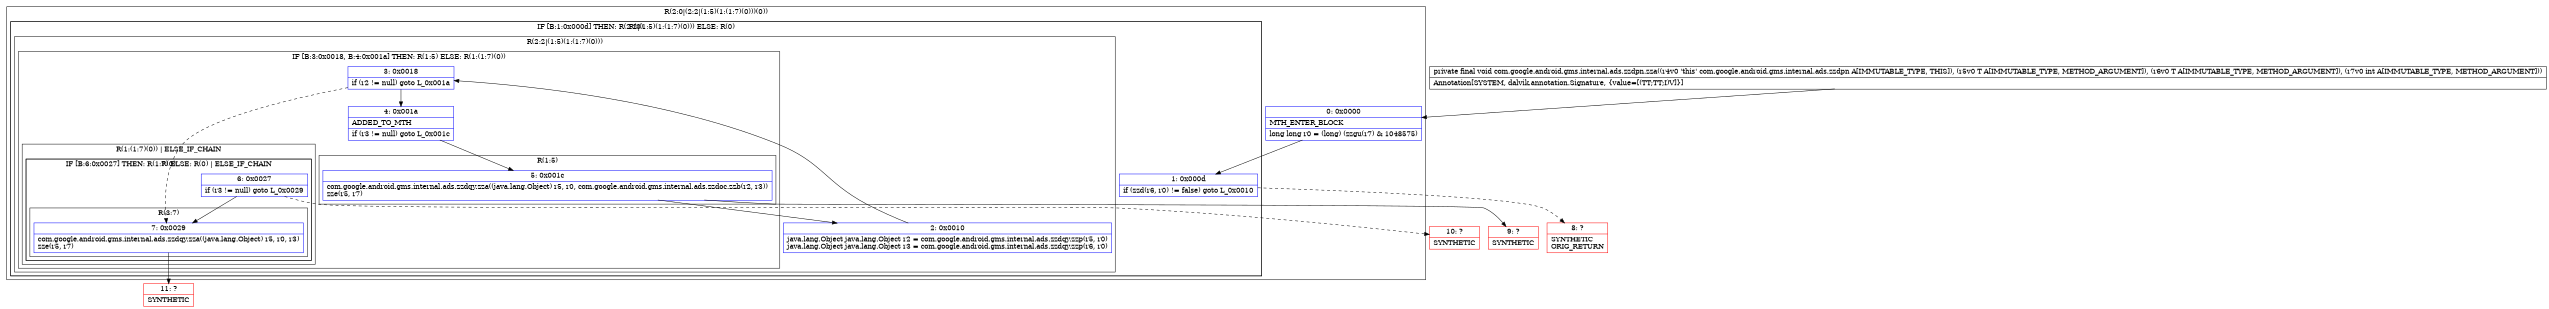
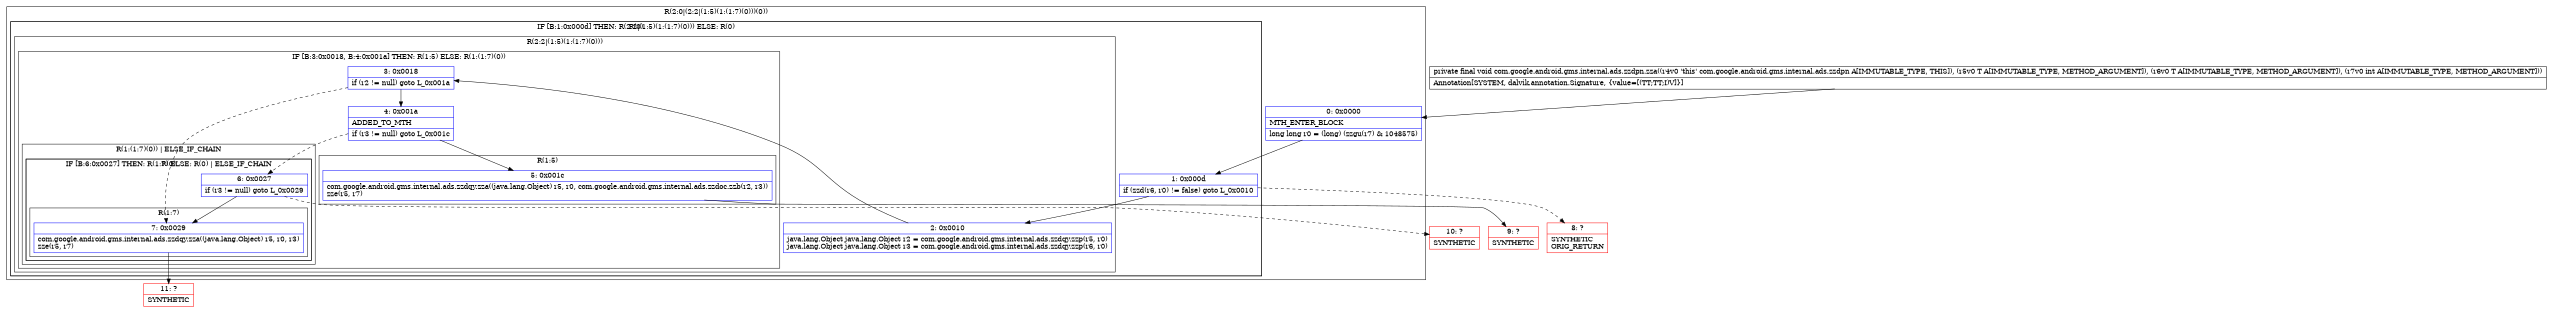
edge "4: 0x001a" -> "6: 0x0027": added
edge "5: 0x001c" -> "2: 0x0010": now "1: 0x000d" -> "2: 0x0010"
cluster "R(3:7)": label "R(3:7)" -> "R(1:7)"
